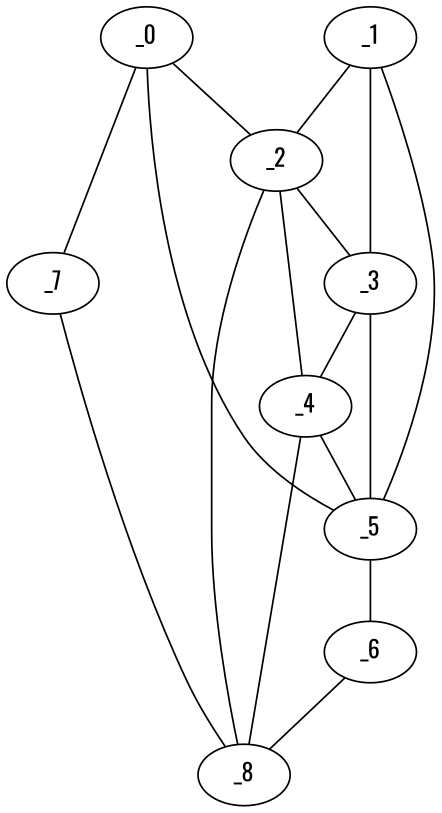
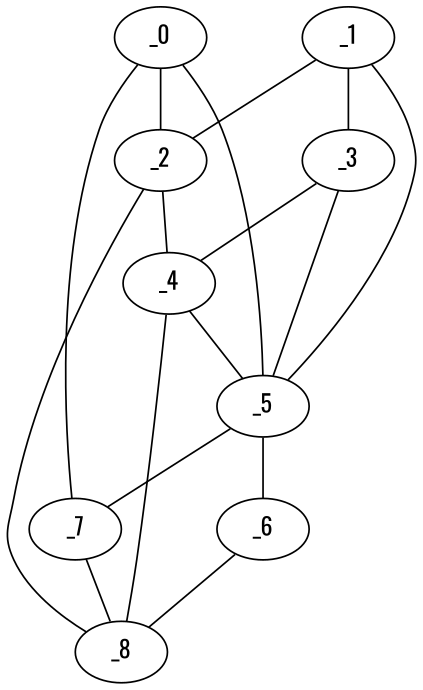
edge "_2" -- "_3": removed
edge "_5" -- "_7": added
